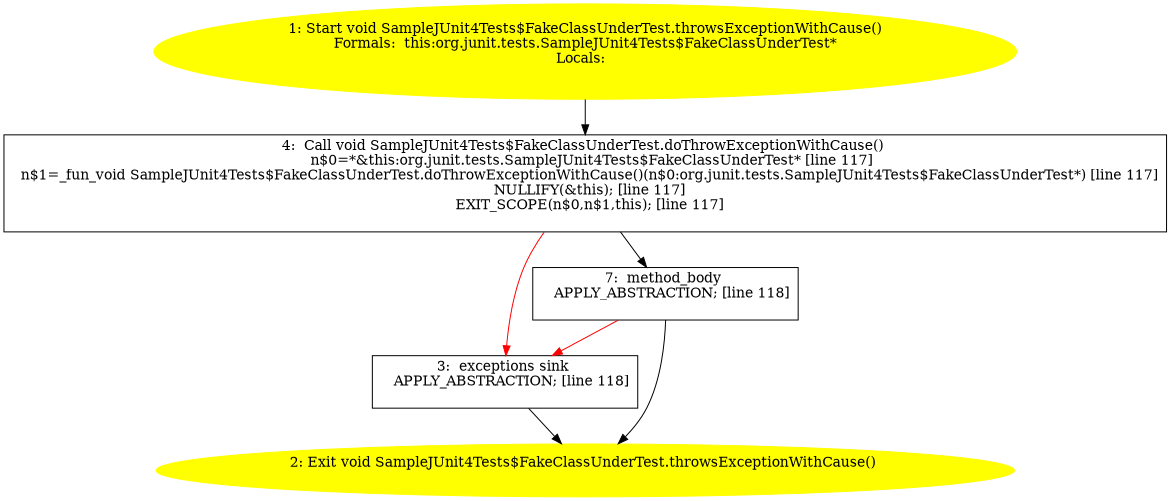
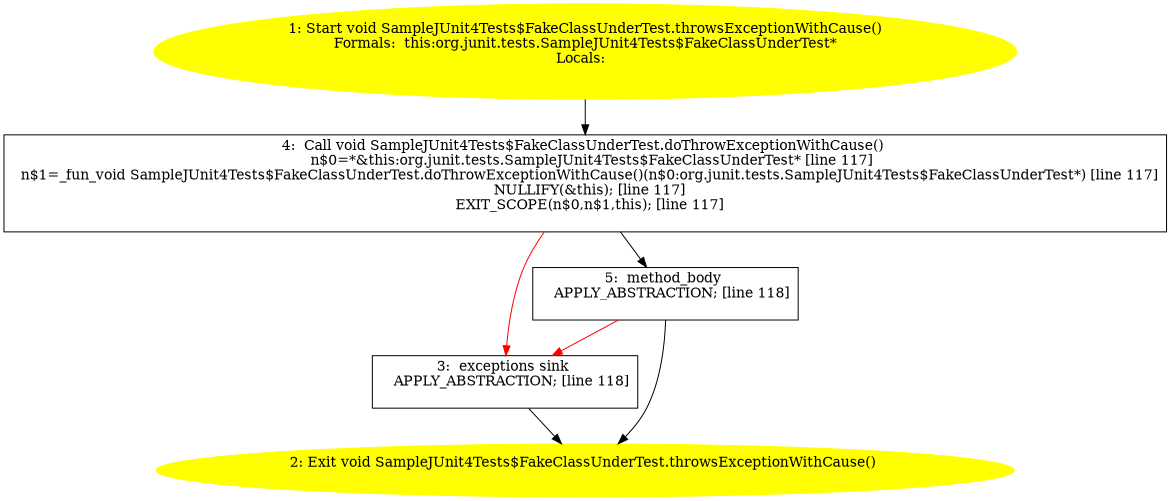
node "7:  method_body APPLY_ABSTRACTION; [line 118]": label "7:  method_body APPLY_ABSTRACTION; [line 118]" -> "5:  method_body APPLY_ABSTRACTION; [line 118]"
